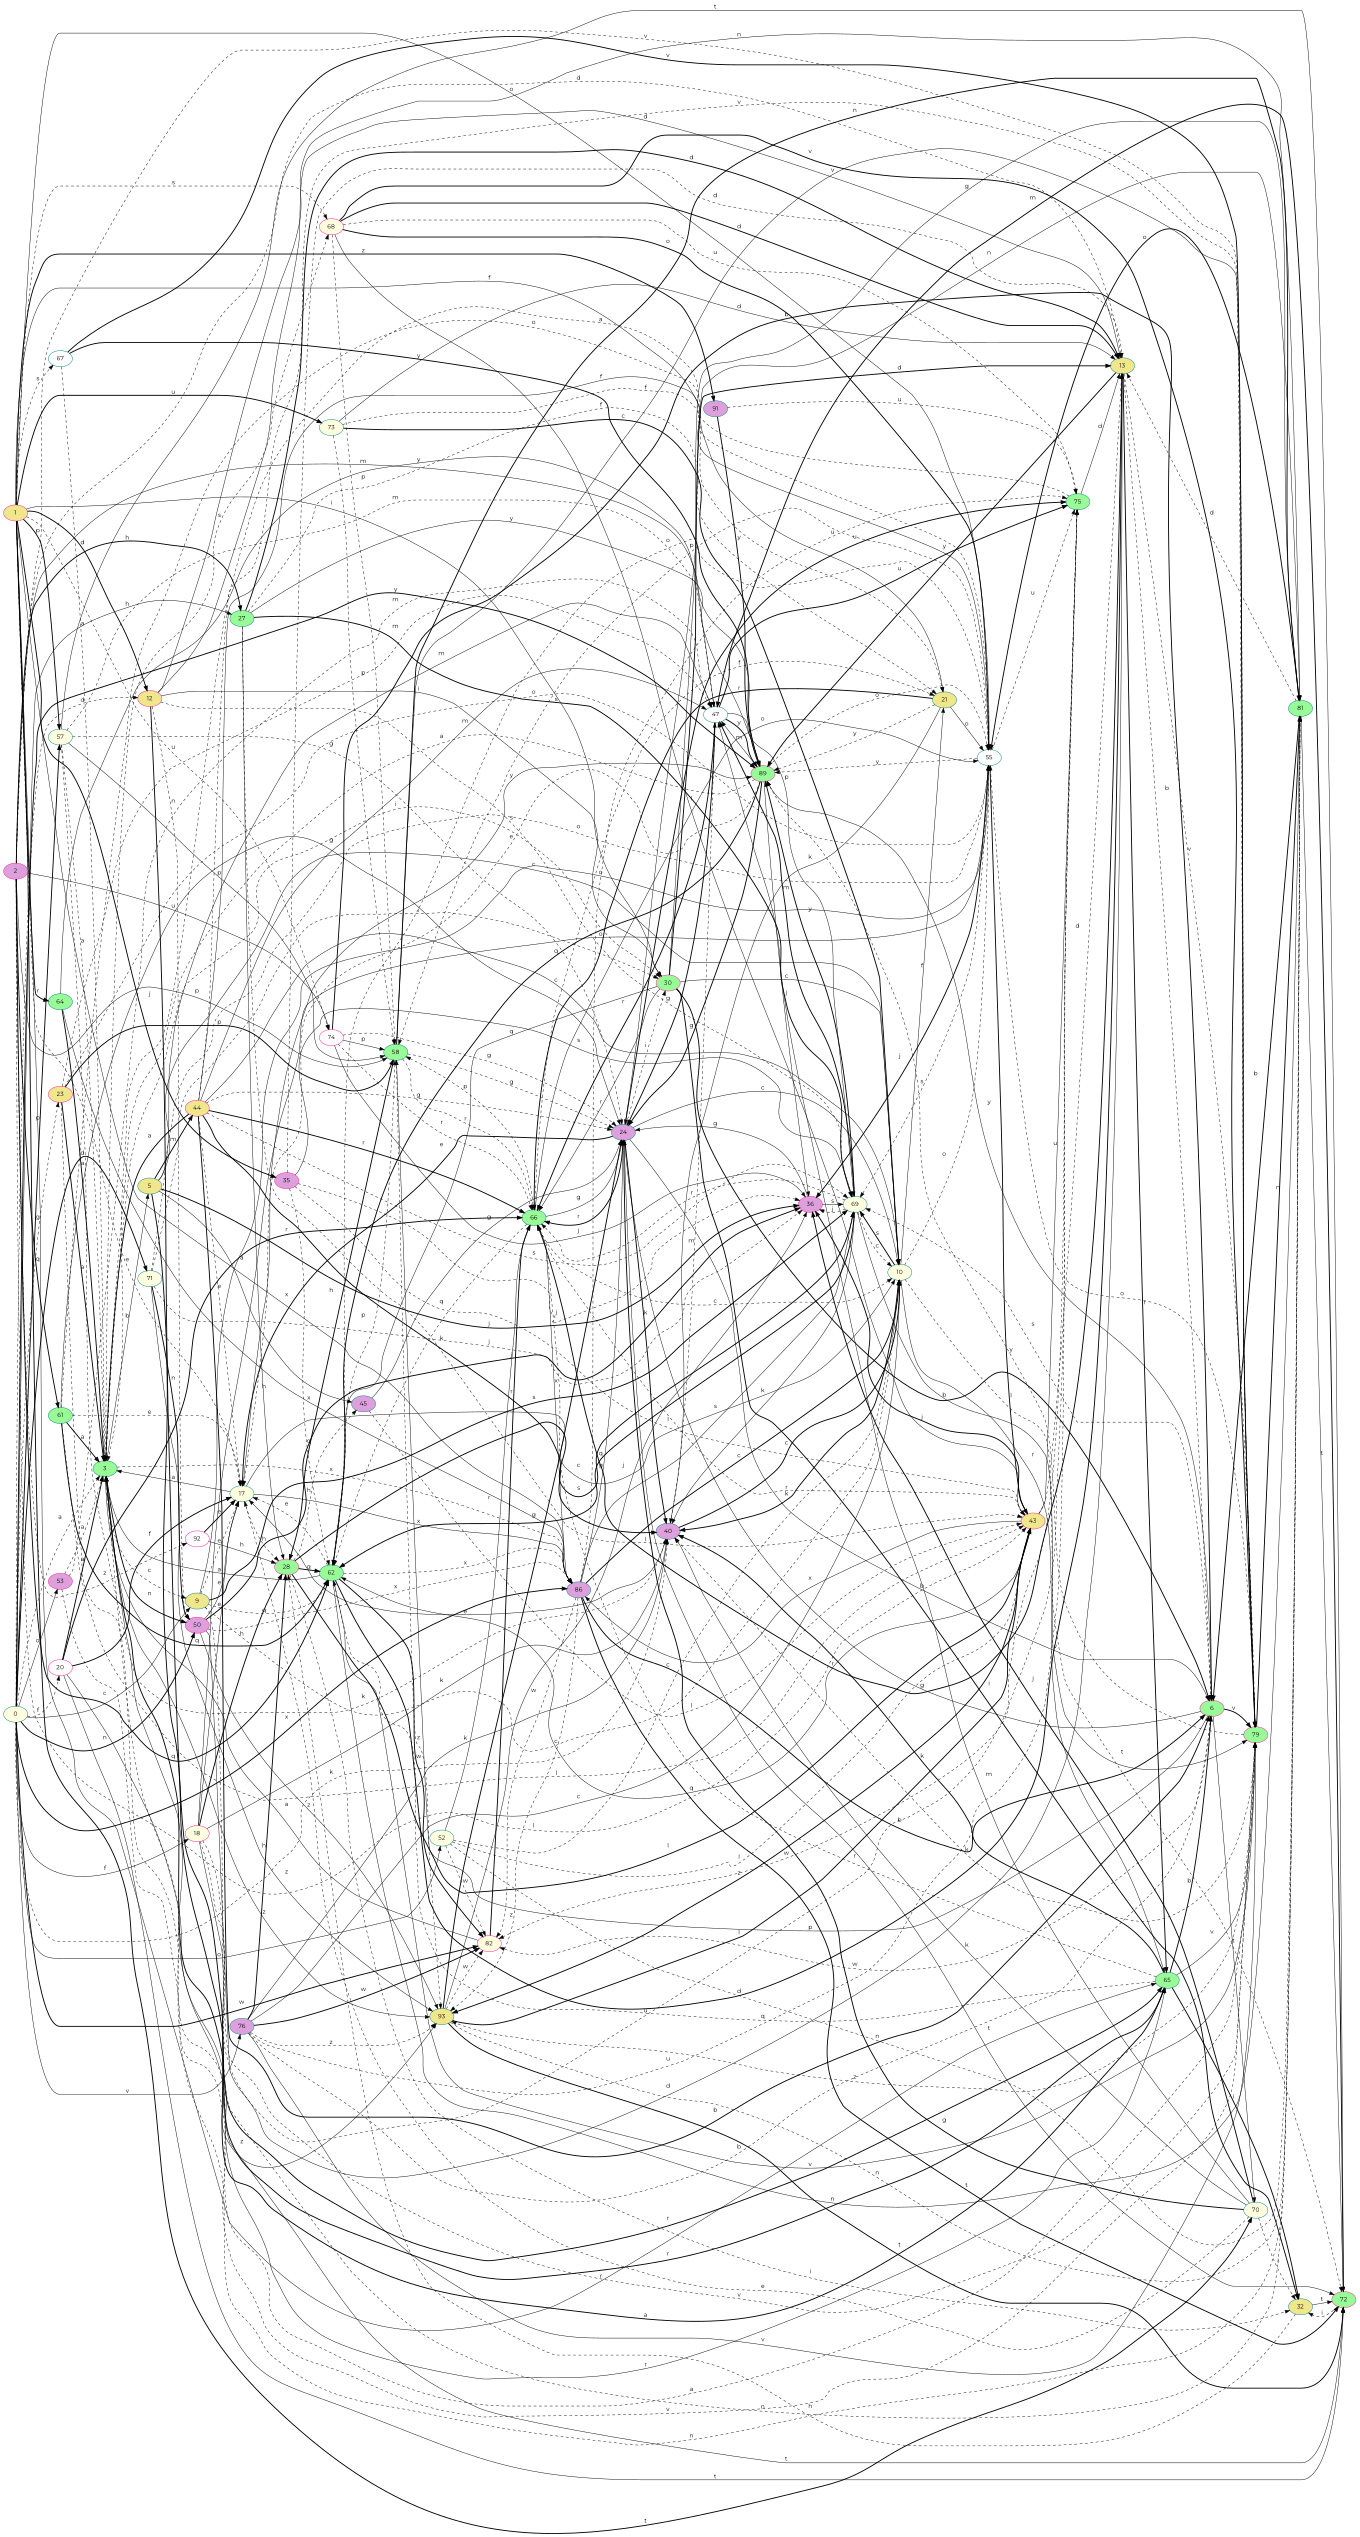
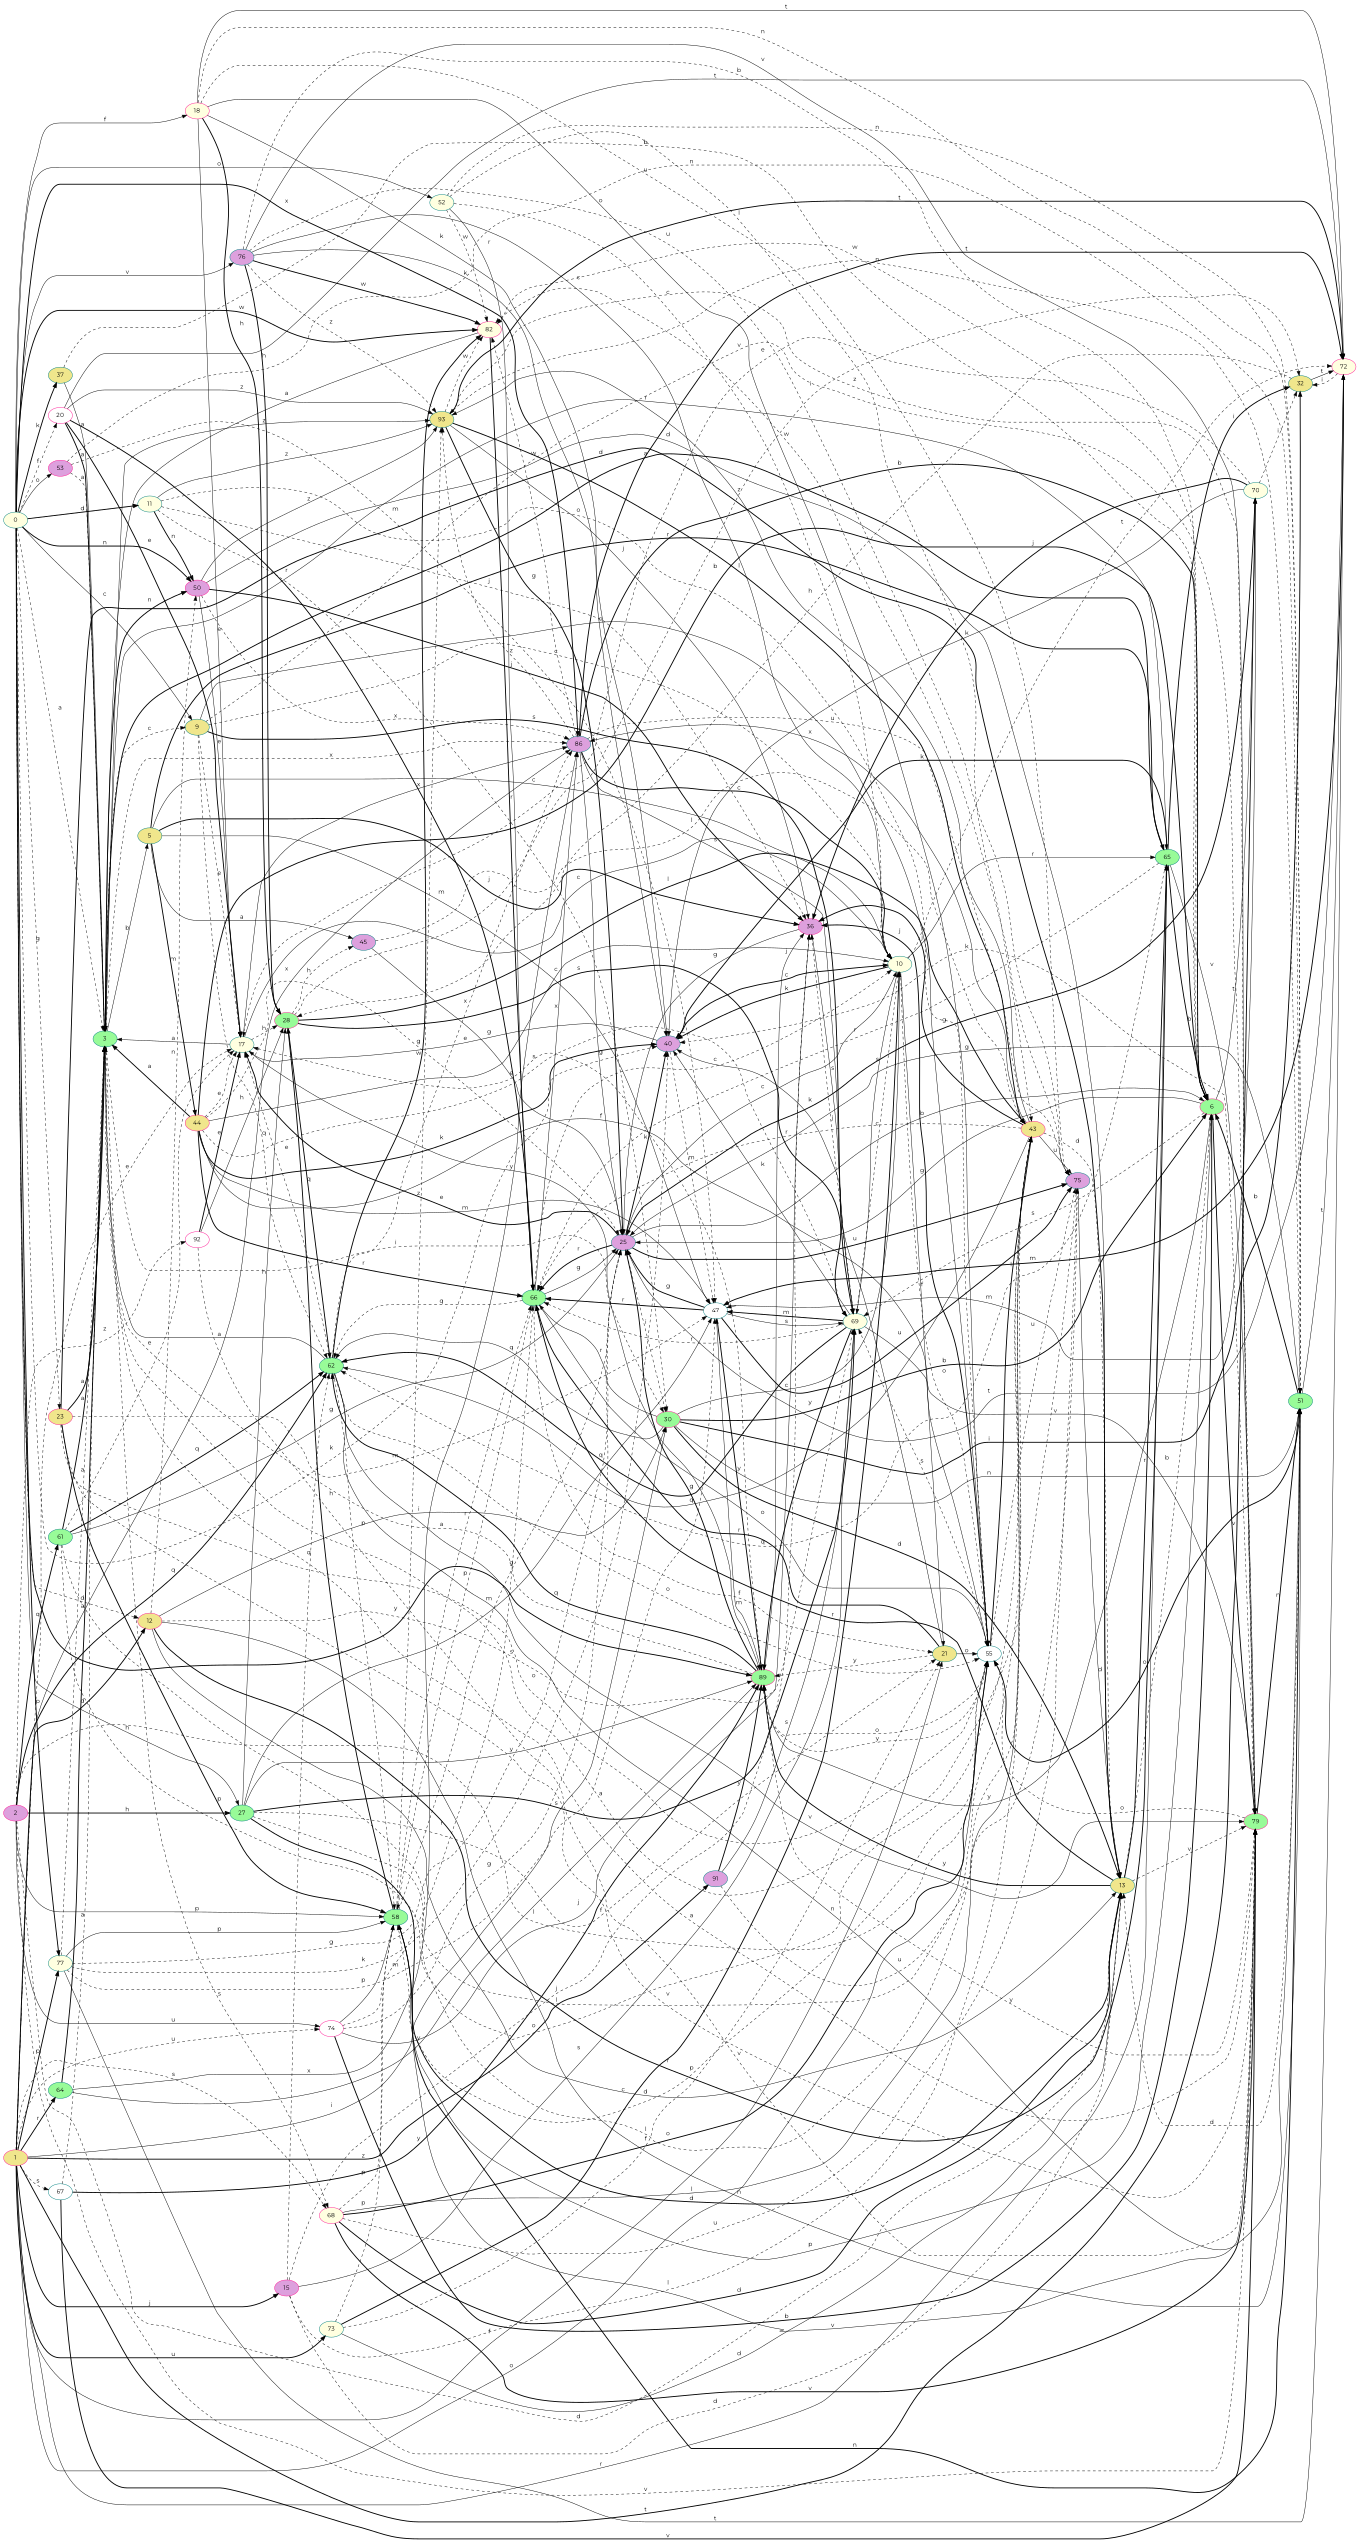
edge "44" -> "79": now "92" -> "79"
node "37": added
edge "2" -> "47": now "27" -> "47"
node "75": fillcolor palegreen -> plum
node "81": label "81" -> "51"
node "57": label "57" -> "77"
edge "47" -> "69": label "p" -> "s"
node "24": label "24" -> "25"
node "35": label "35" -> "15"
edge "10" -> "69": style bold -> solid
node "71": label "71" -> "11"
edge "20" -> "17": label "f" -> "e"
edge "62" -> "13": now "23" -> "13"
edge "91" -> "69": added, label "s"
edge "43" -> "93": style bold -> solid
node "72": fillcolor palegreen -> lightyellow
